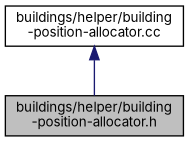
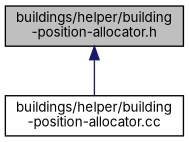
edge "buildings/helper/building -position-allocator.h" -> "buildings/helper/building -position-allocator.cc": reversed
